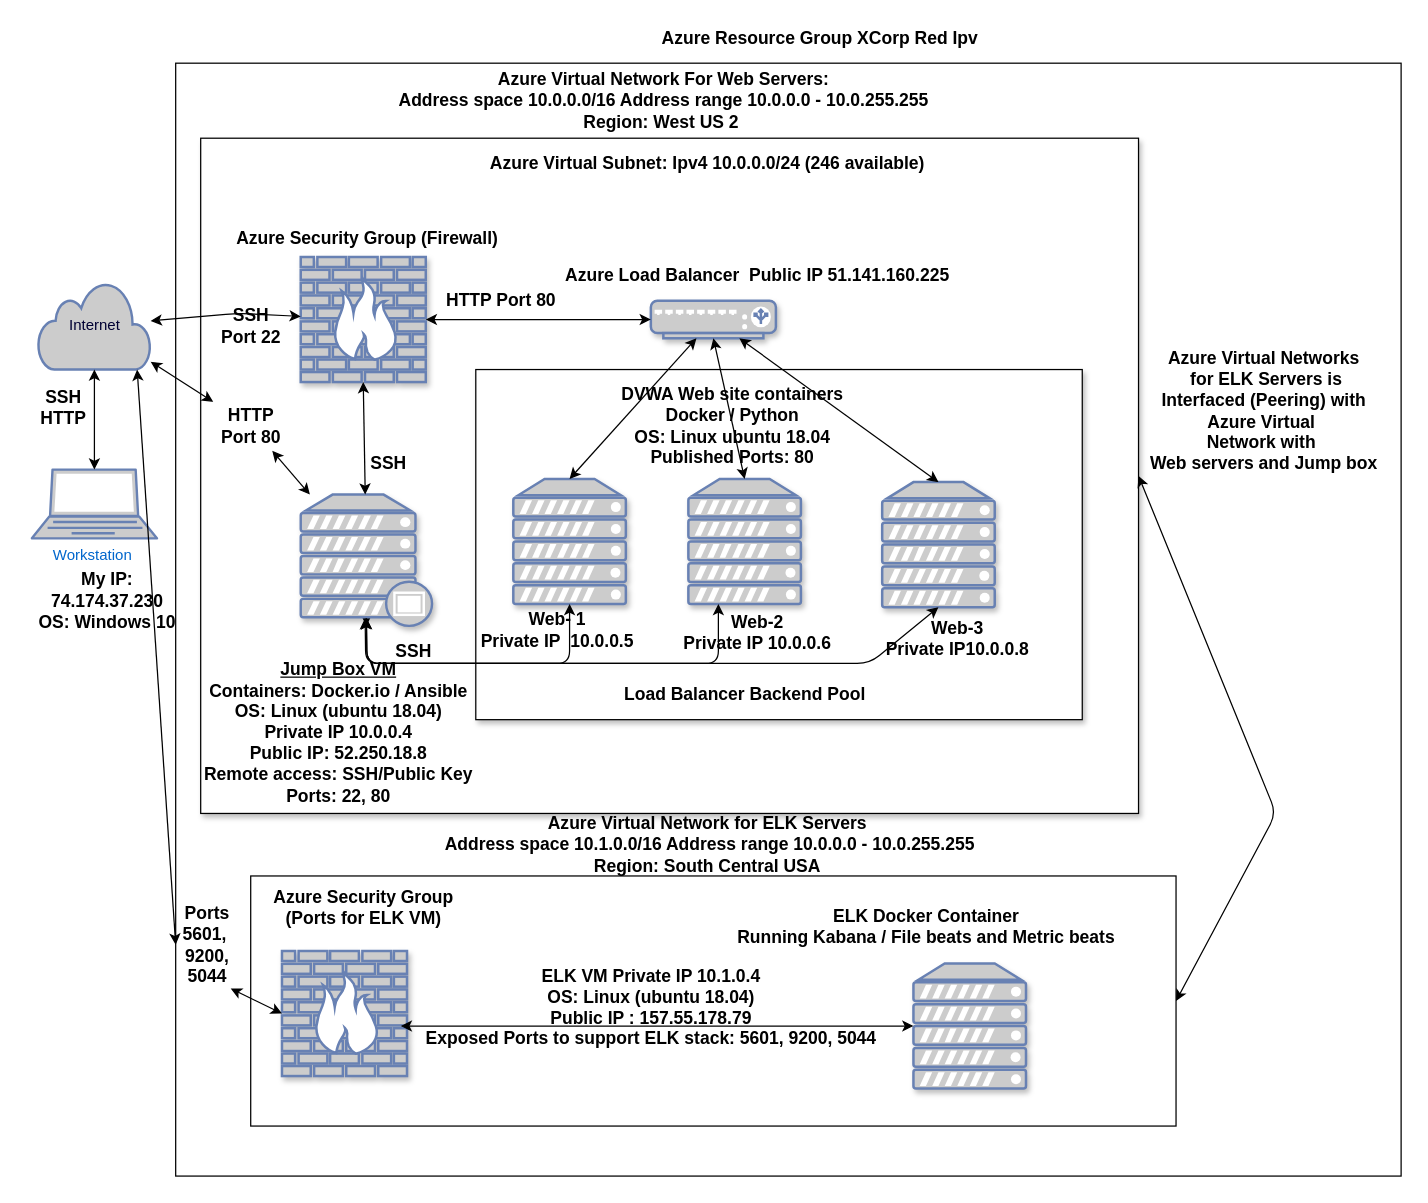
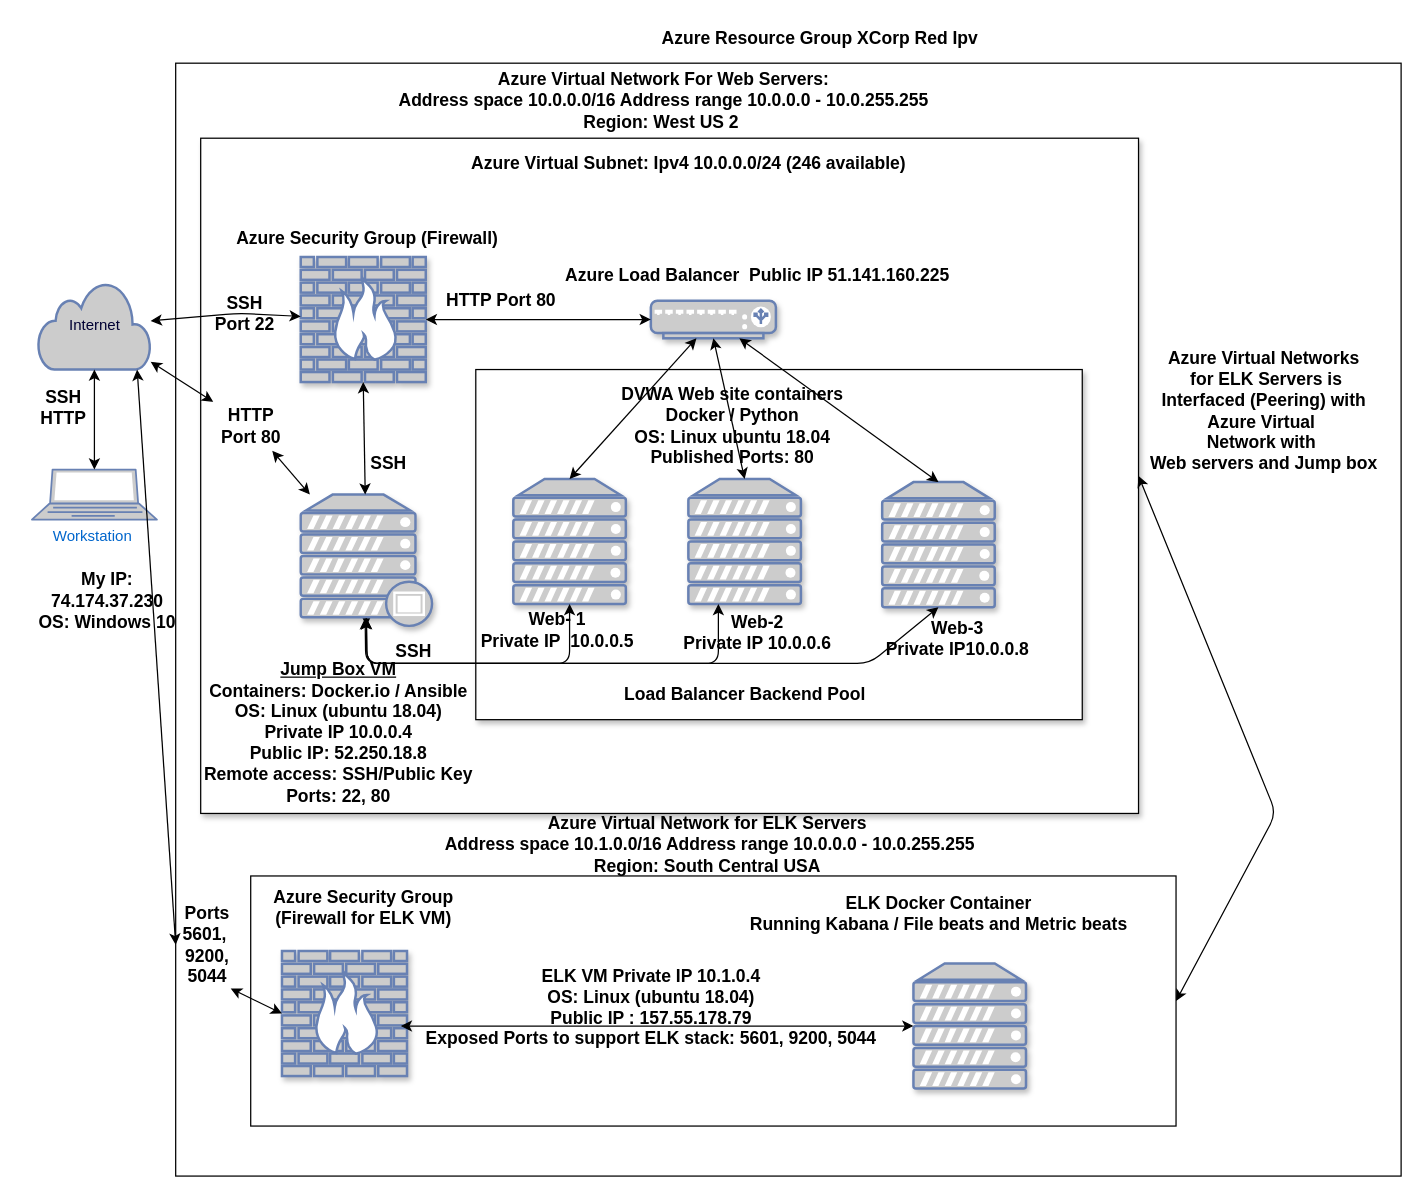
node "Azure Virtual Subnet: Ipv4 10.0.0.0/24 (246 available)": moved (707, 163) -> (688, 163)
node "SSH Port 22": moved (251, 326) -> (244, 313)
node "Workstation": size 125x69 -> 125x50
node "Azure Security Group (Ports for ELK VM)": label "Azure Security Group (Ports for ELK VM)" -> "Azure Security Group (Firewall for ELK VM)"
node "ELK Docker Container Running Kabana / File beats and Metric beats": moved (926, 926) -> (938, 913)
